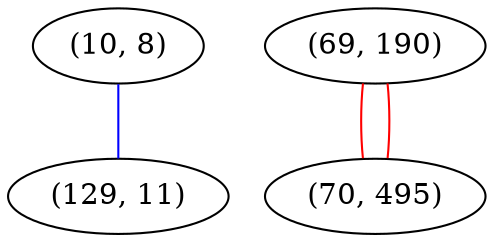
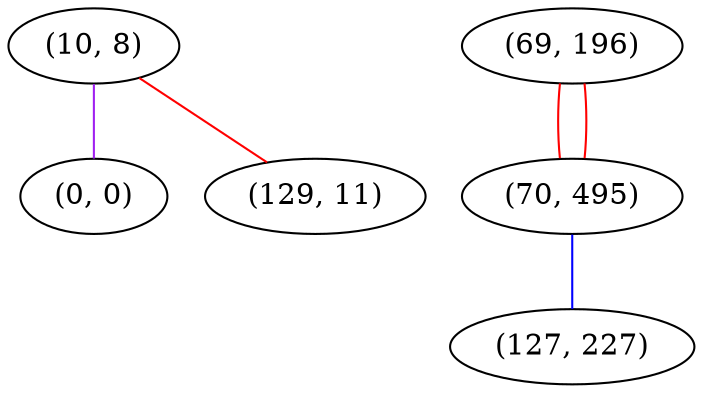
node "(69, 190)": label "(69, 190)" -> "(69, 196)"
edge "(10, 8)" -- "(129, 11)": color blue -> red
node "(0, 0)": added
node "(127, 227)": added
